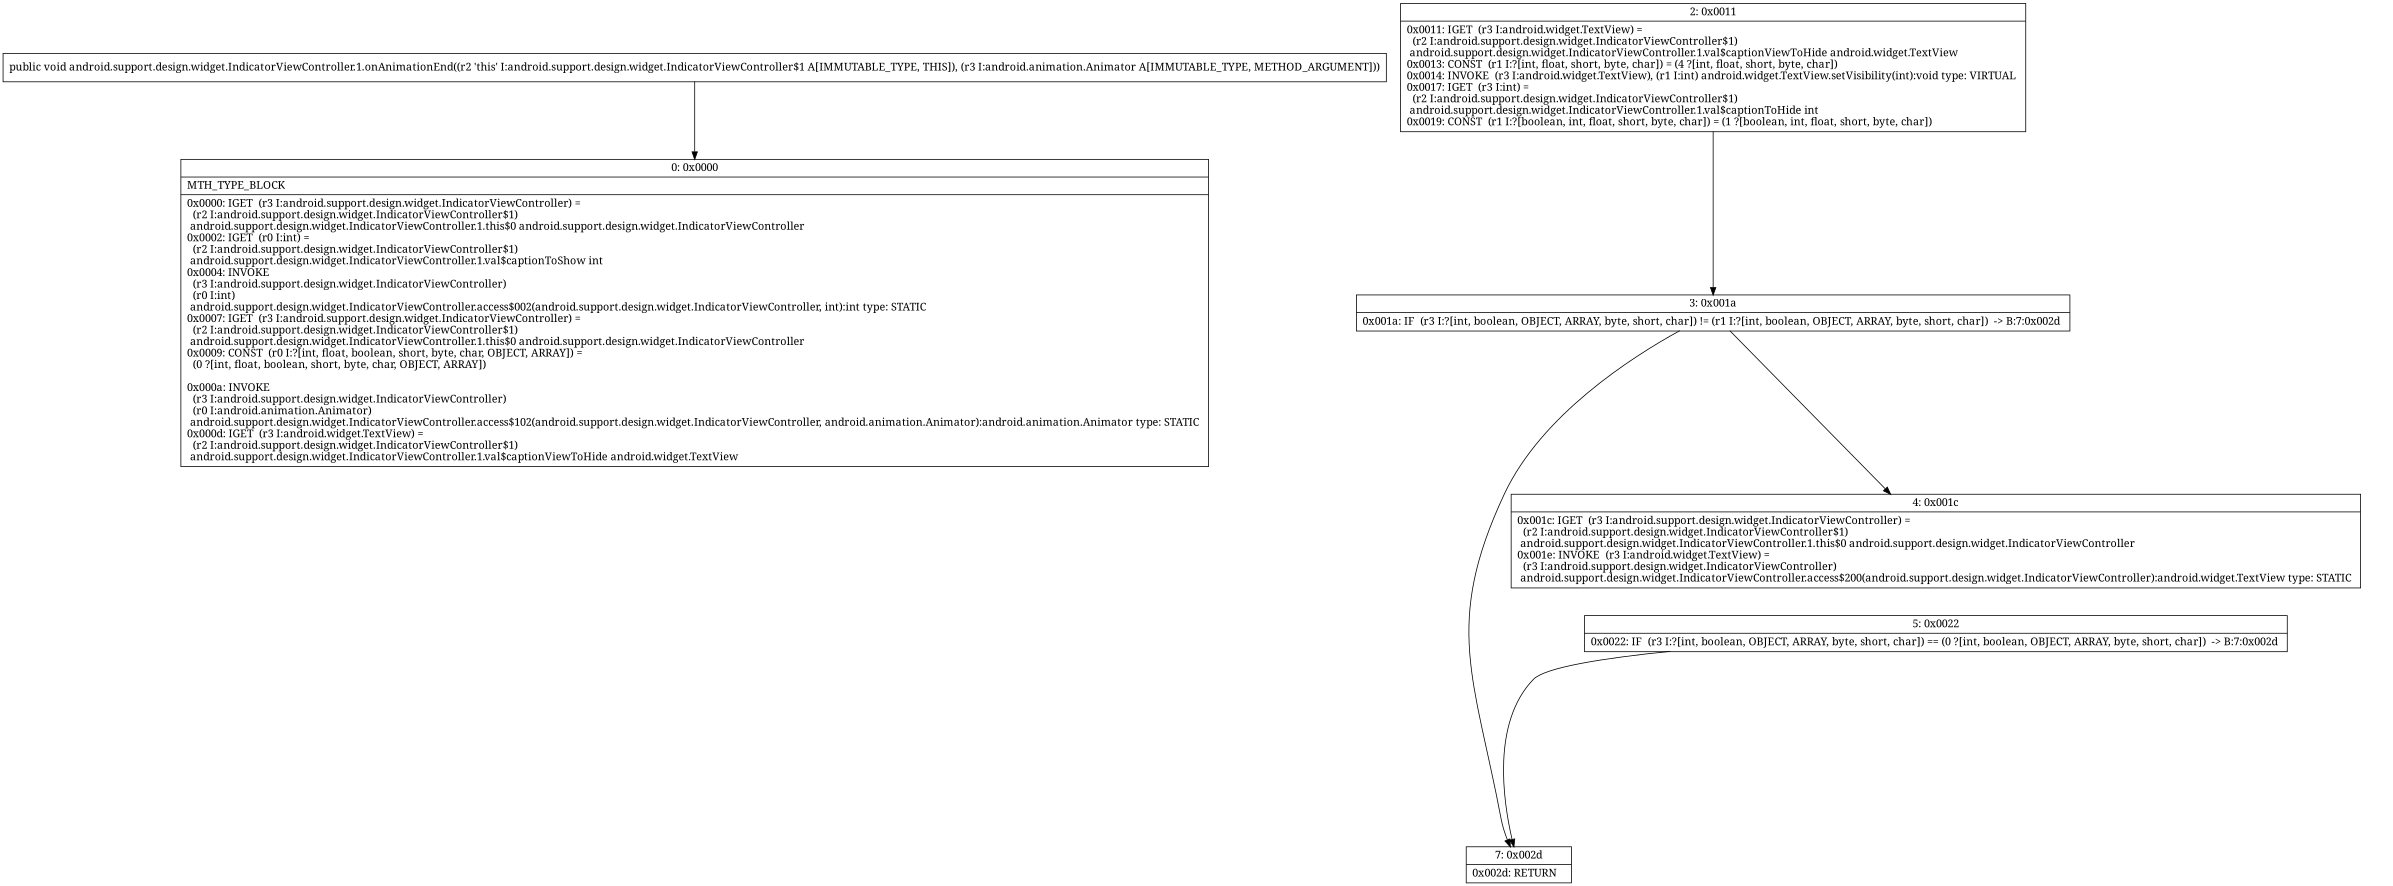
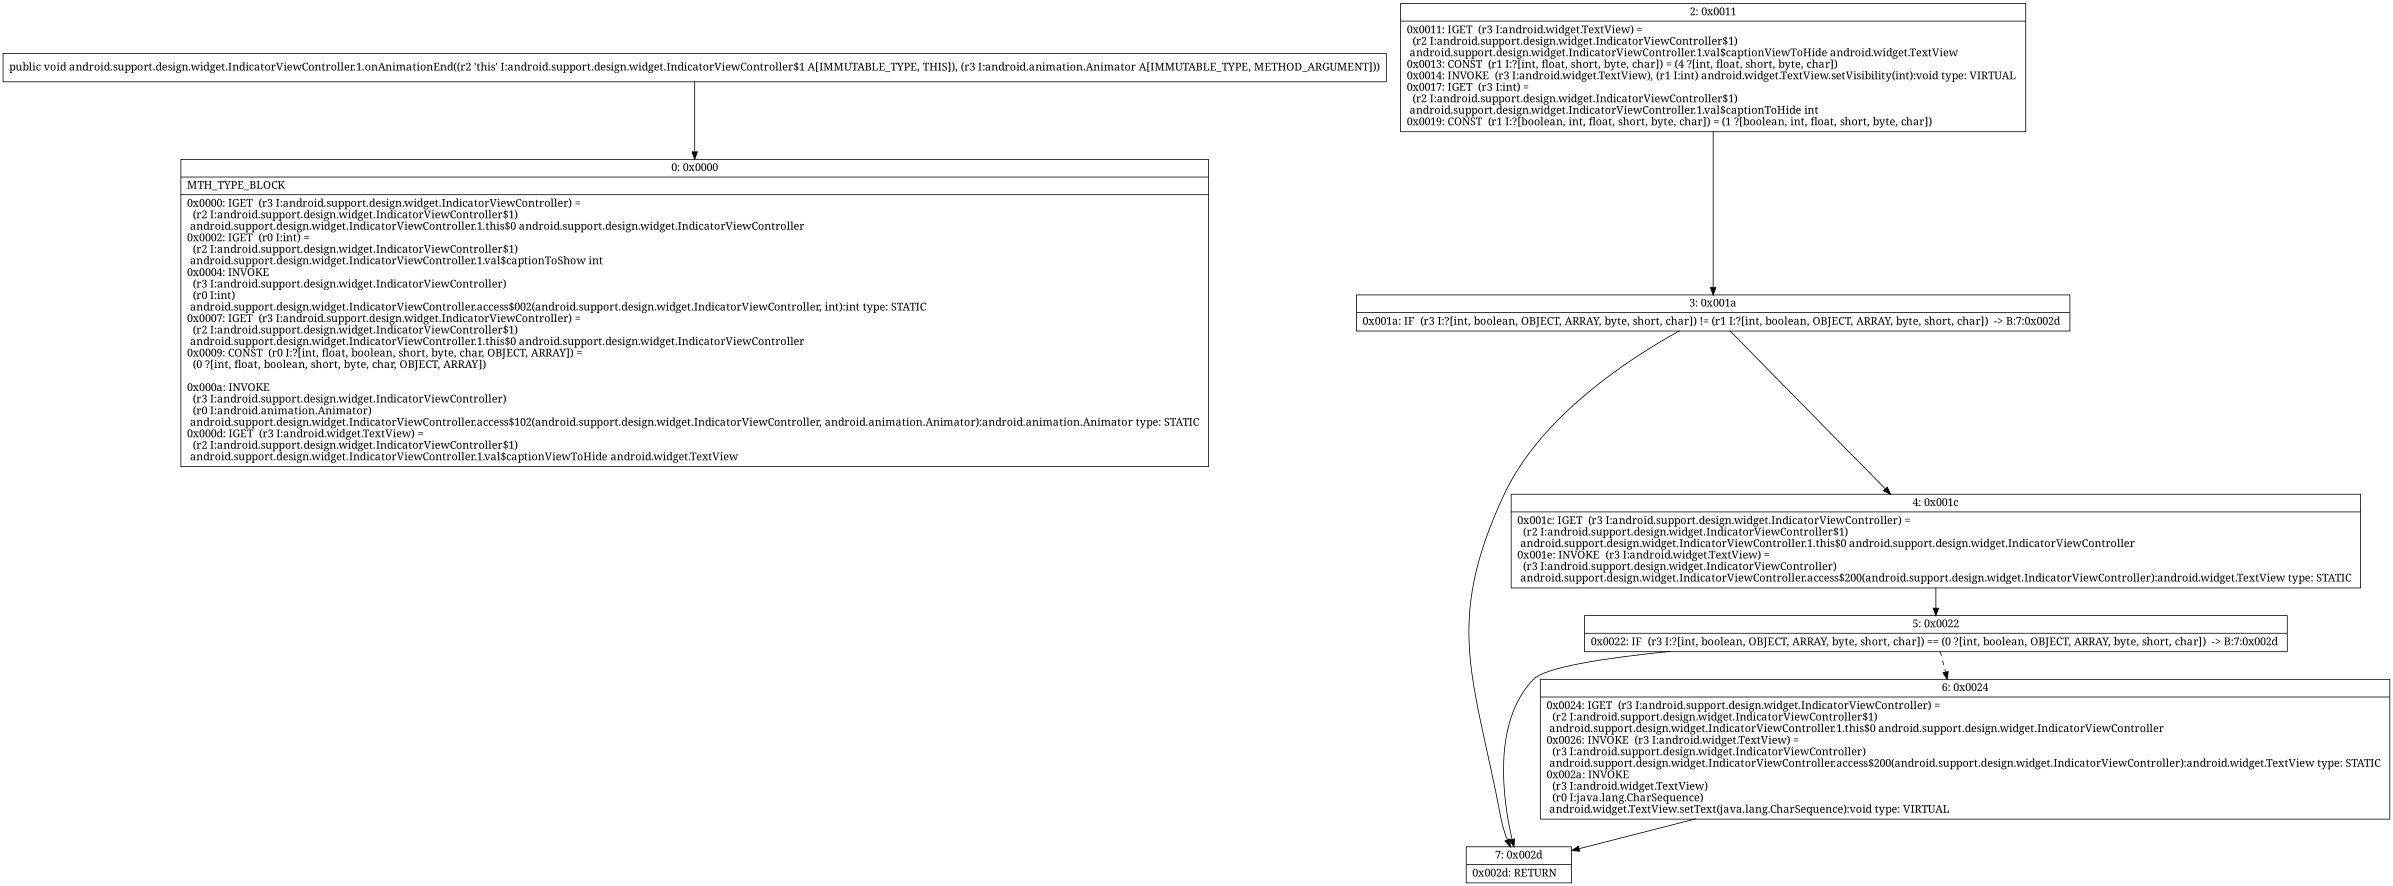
edge "4: 0x001c" -> "5: 0x0022": added
node "6: 0x0024": added
